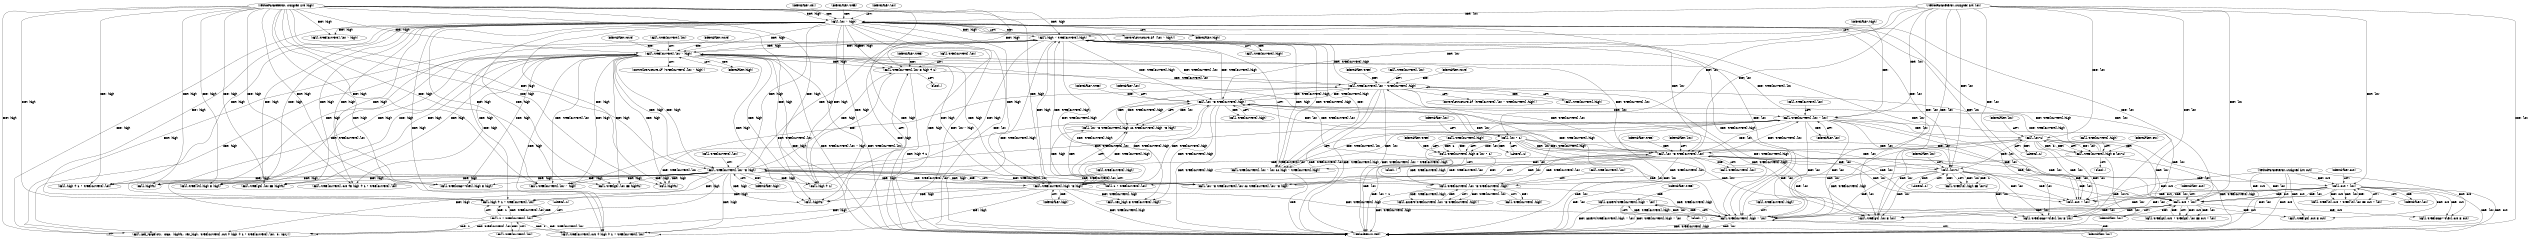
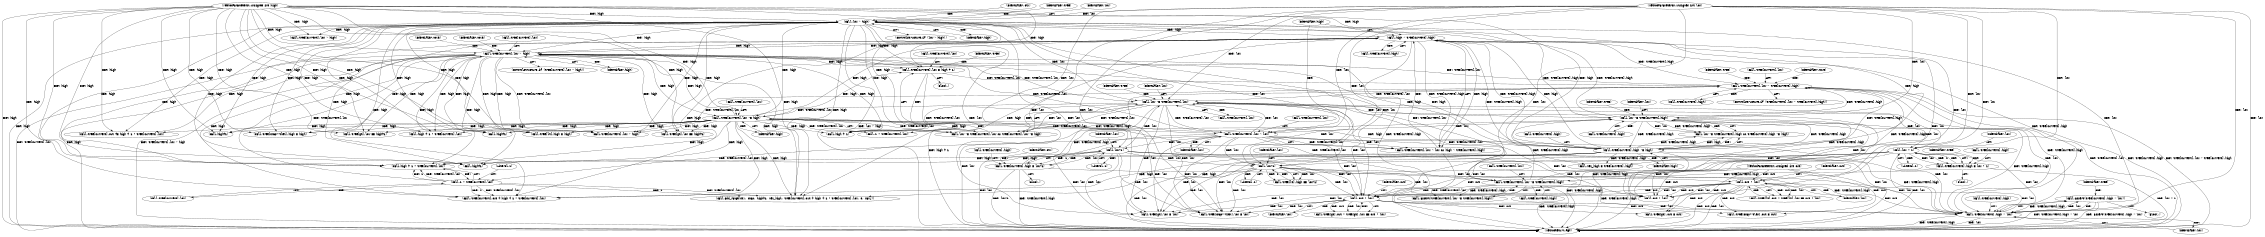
edge "(Call,tree[current].low > tree[current].high)" -> "(Call,low <= tree[current].high)": removed, label "DDG: tree[current].high"
edge "(Call,low <= tree[current].low)" -> "(Call,tree[current].low < low && high < tree[current].high)": now "(Call,low <= tree[current].low)" -> "(Call,tree[current].high < low)"
